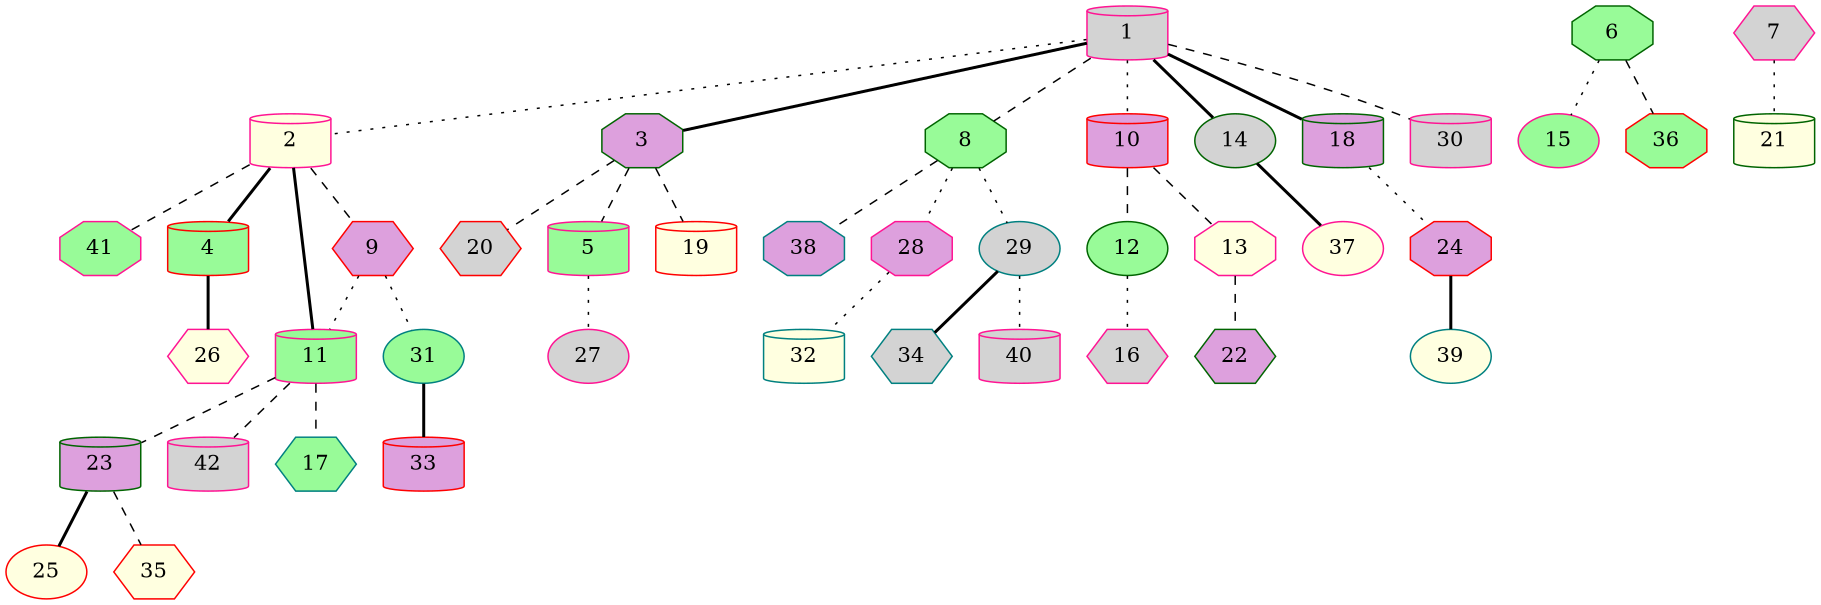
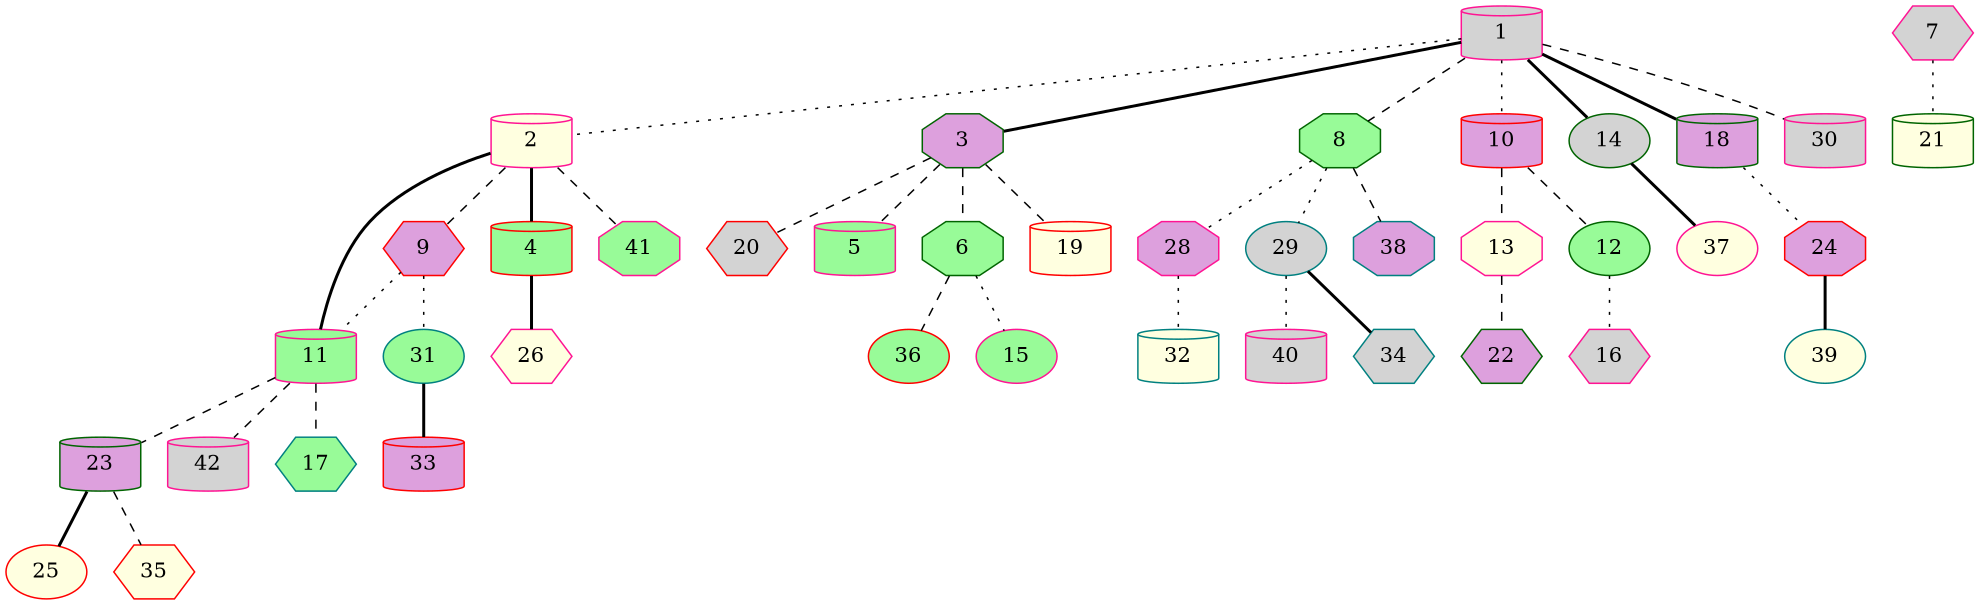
node "36": shape octagon -> ellipse
edge "3" -- "6": added
node "27": removed
